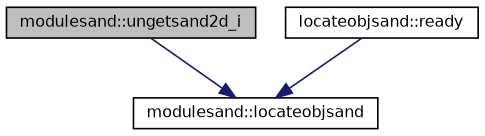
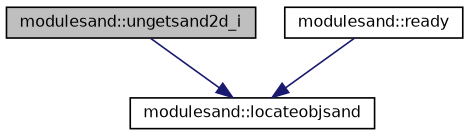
node "locateobjsand::ready": label "locateobjsand::ready" -> "modulesand::ready"
